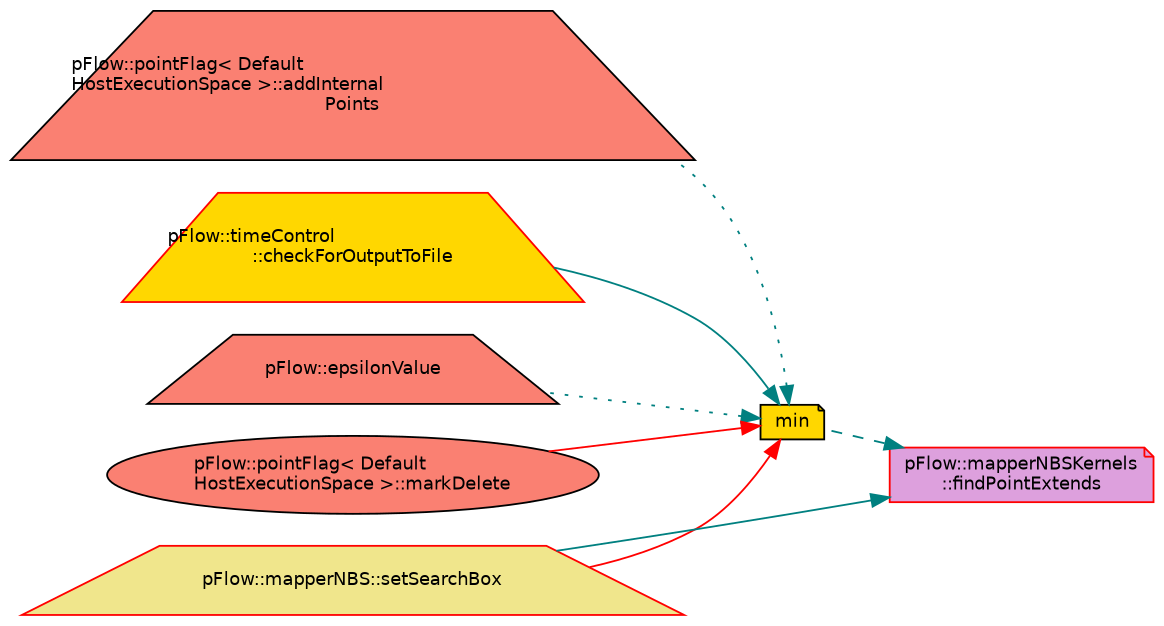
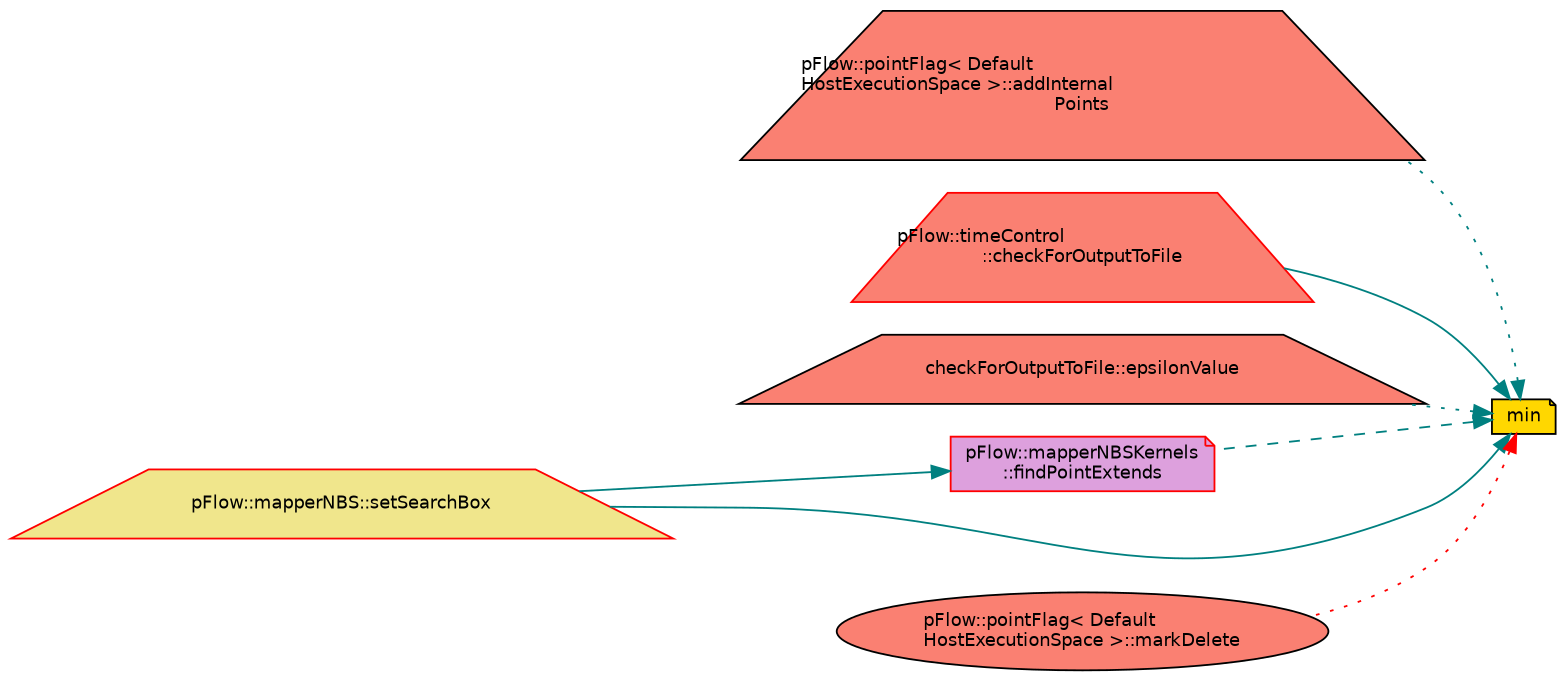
node "pFlow::timeControl ::checkForOutputToFile": fillcolor gold -> salmon
node "pFlow::epsilonValue": label "pFlow::epsilonValue" -> "checkForOutputToFile::epsilonValue"
edge "min" -> "pFlow::mapperNBSKernels ::findPointExtends": reversed
edge "pFlow::pointFlag< Default HostExecutionSpace >::markDelete" -> "min": style solid -> dotted
edge "pFlow::mapperNBS::setSearchBox" -> "min": color red -> teal
